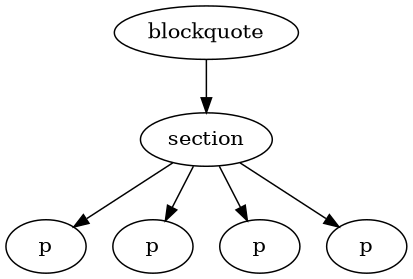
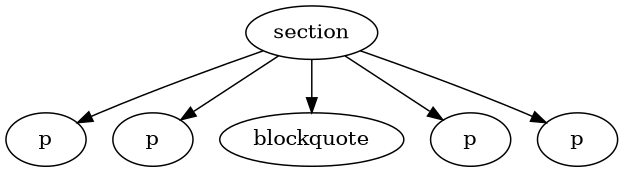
edge "blockquote" -> "section": reversed
